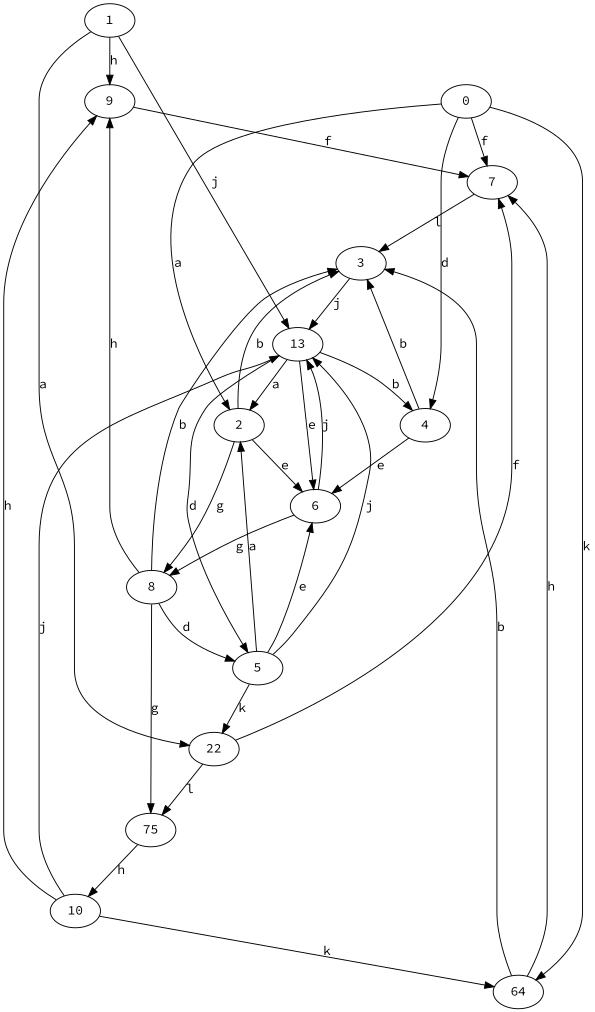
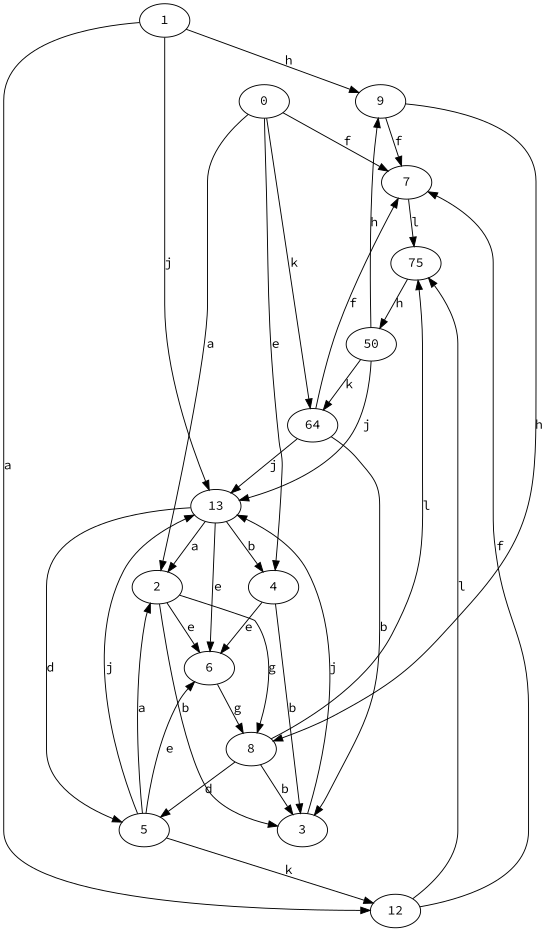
edge "7" -> "3": now "7" -> "75"
edge "0" -> "4": label "d" -> "e"
edge "8" -> "9": reversed
edge "6" -> "13": now "64" -> "13"
edge "64" -> "7": label "h" -> "f"
edge "8" -> "75": label "g" -> "l"
node "22": label "22" -> "12"
node "10": label "10" -> "50"
